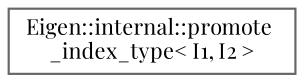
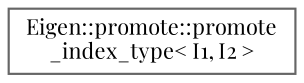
node "Eigen::internal::promote _index_type< I1, I2 >": label "Eigen::internal::promote _index_type< I1, I2 >" -> "Eigen::promote::promote _index_type< I1, I2 >"
